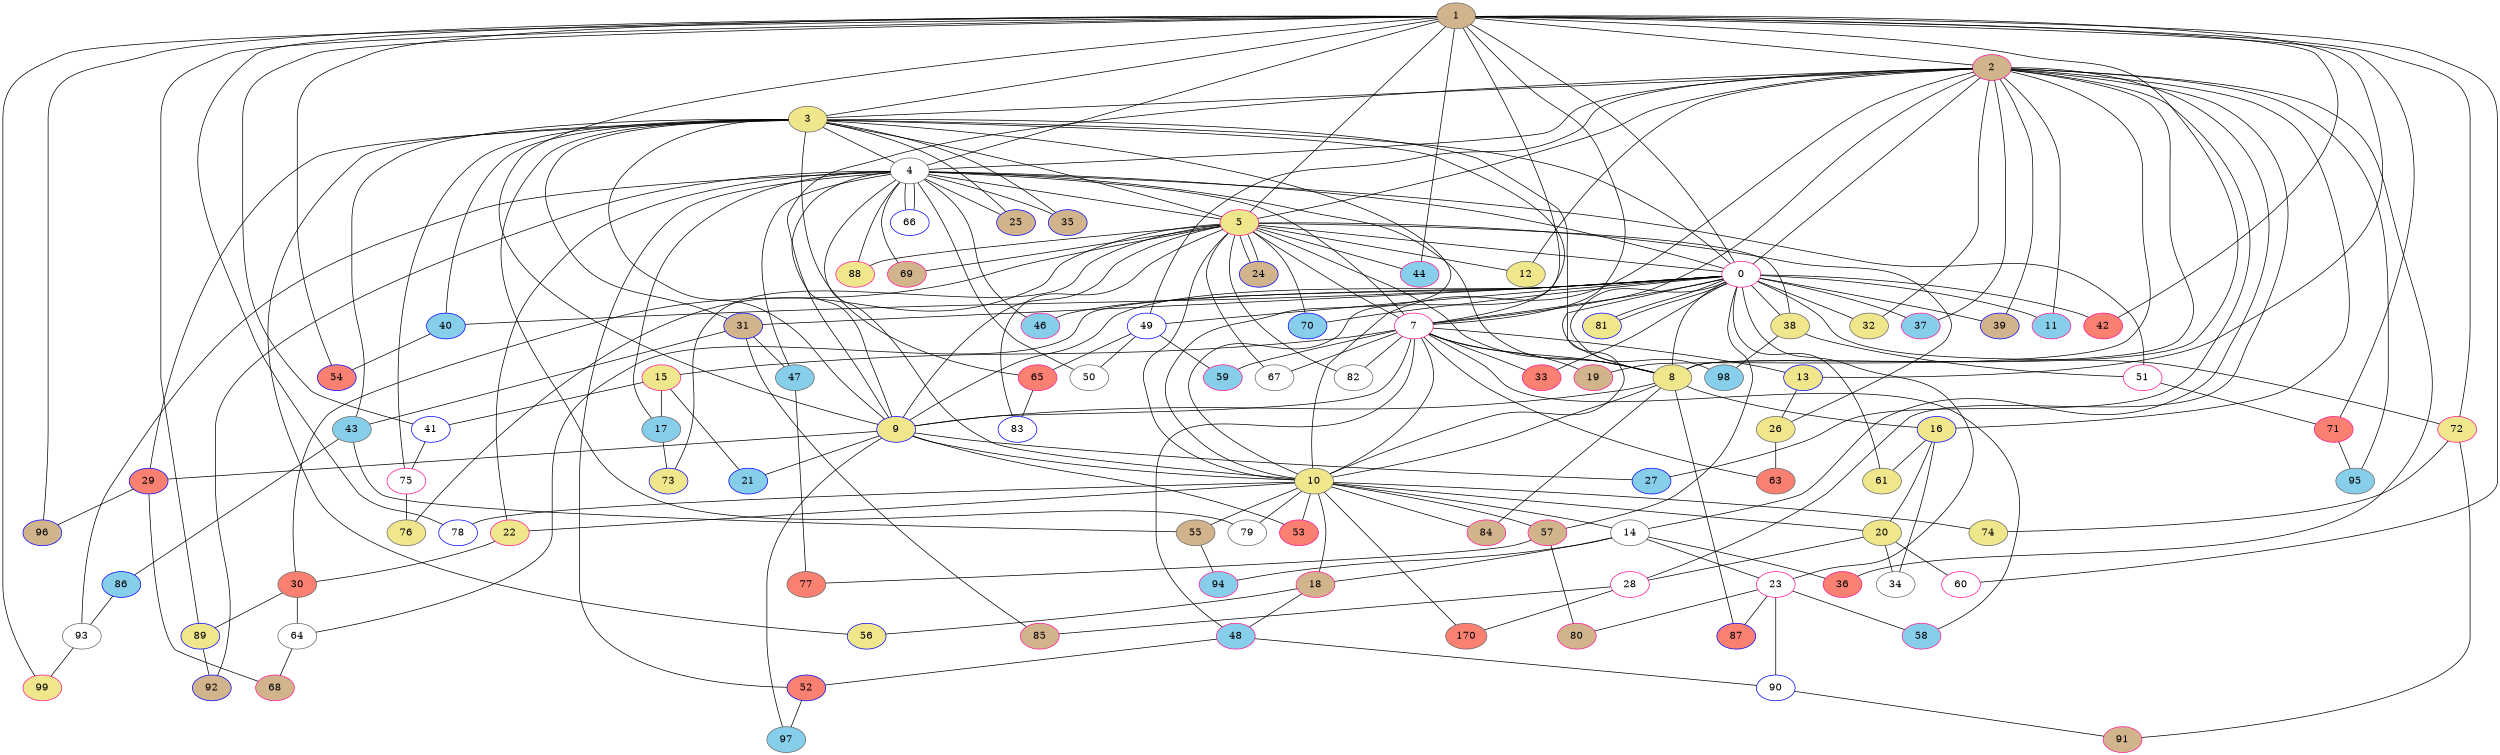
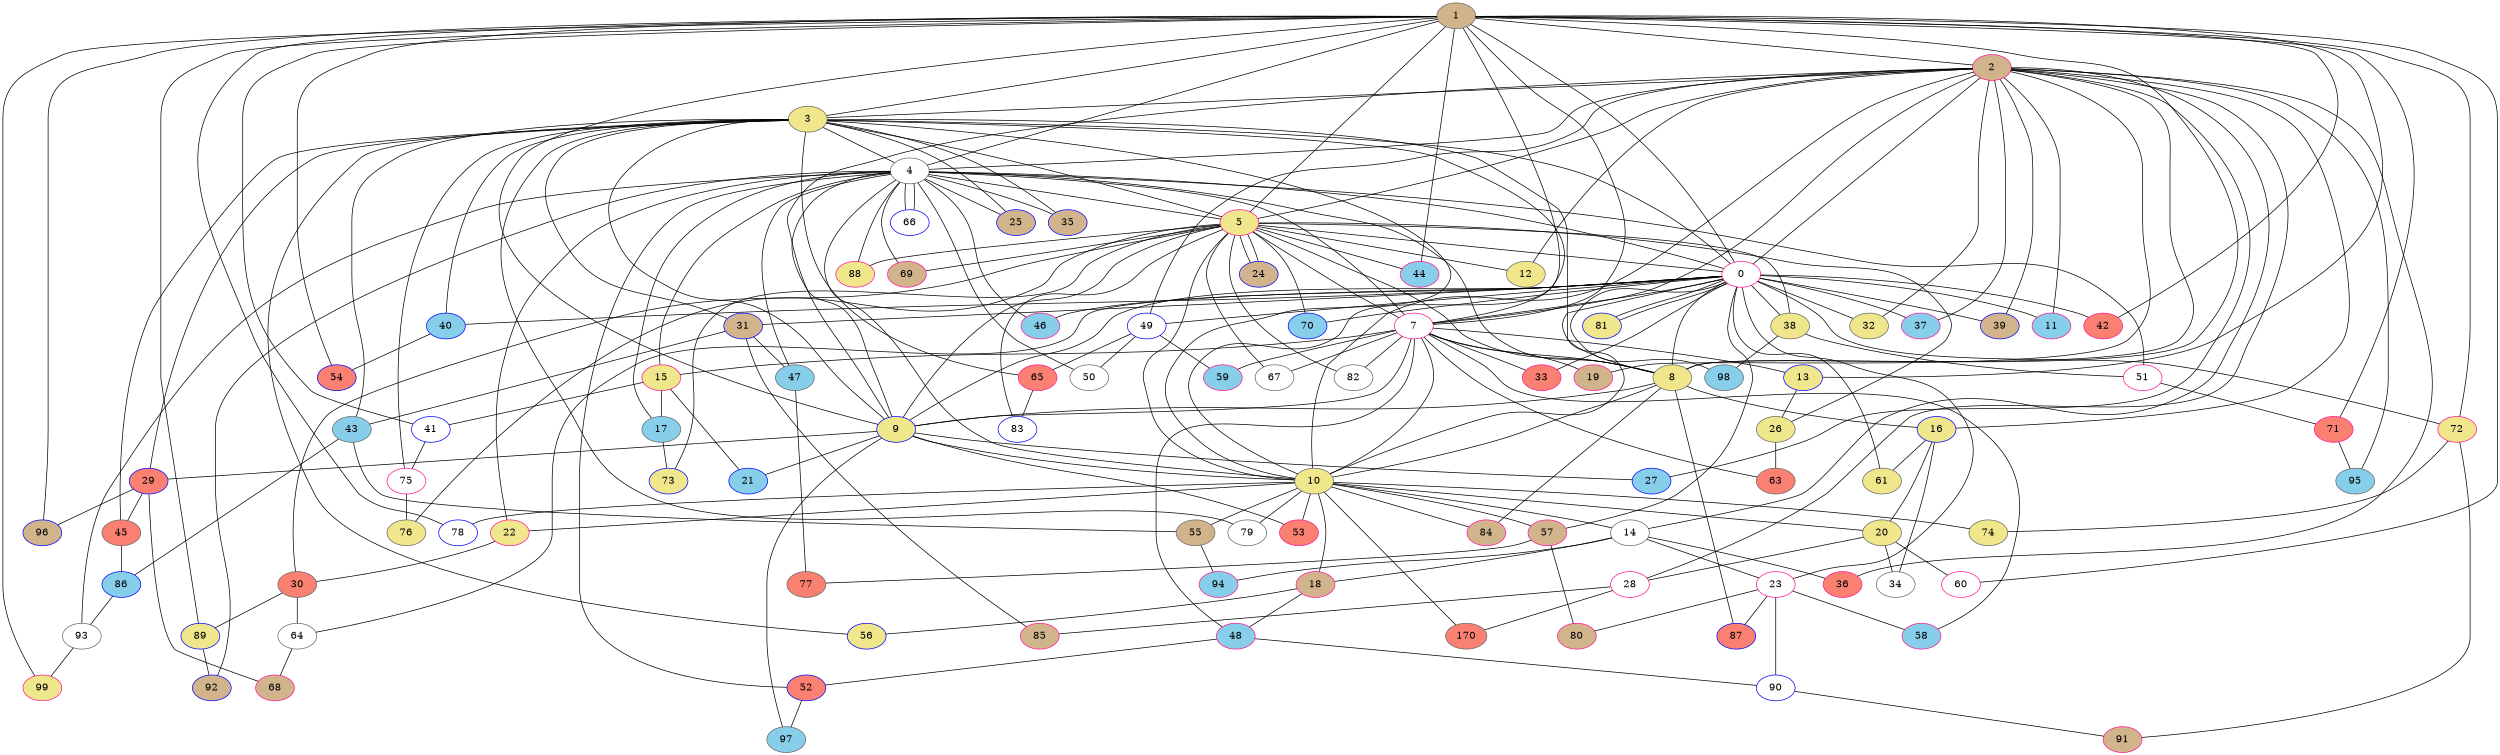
edge "4" -- "15": added
node "45": added
